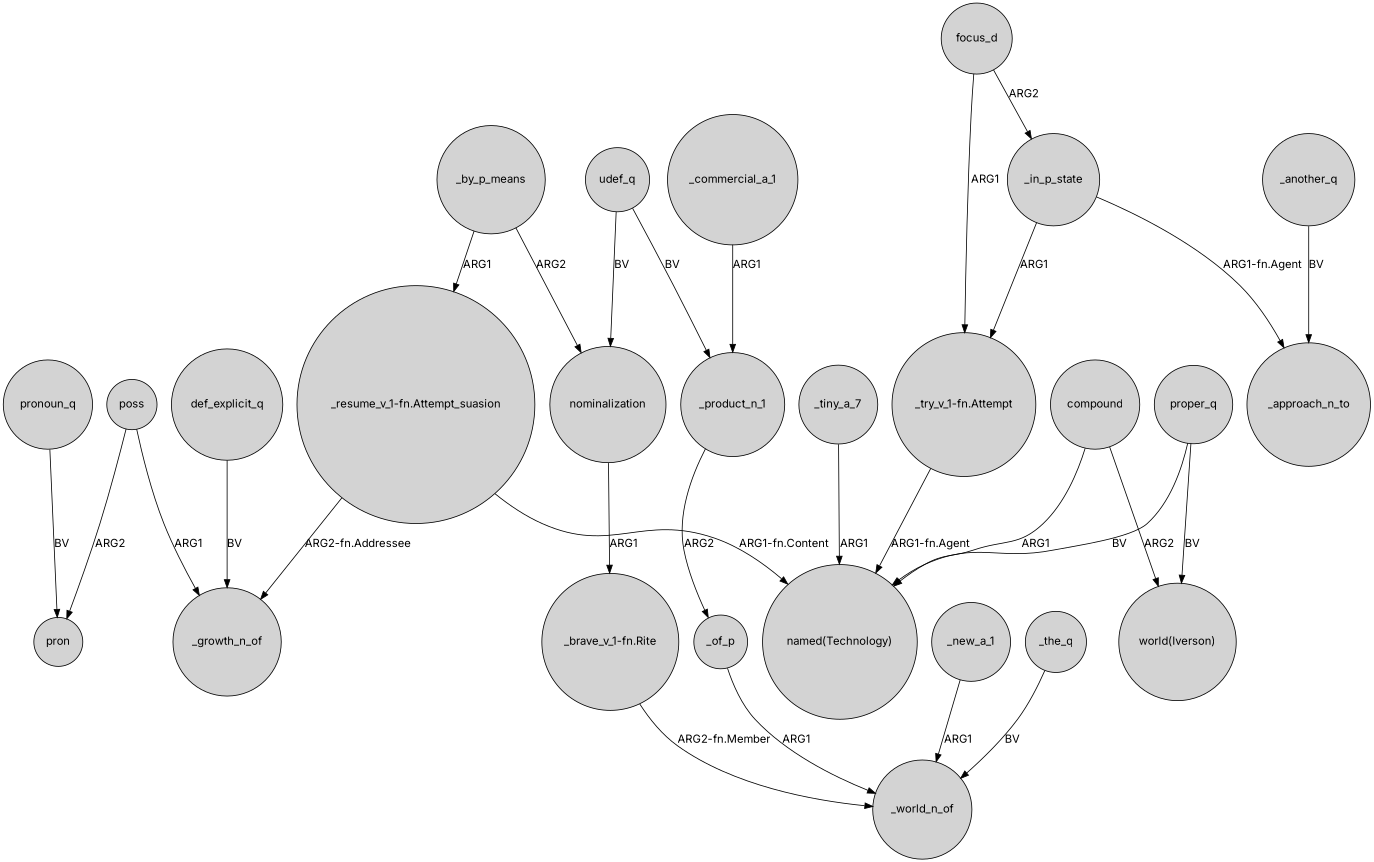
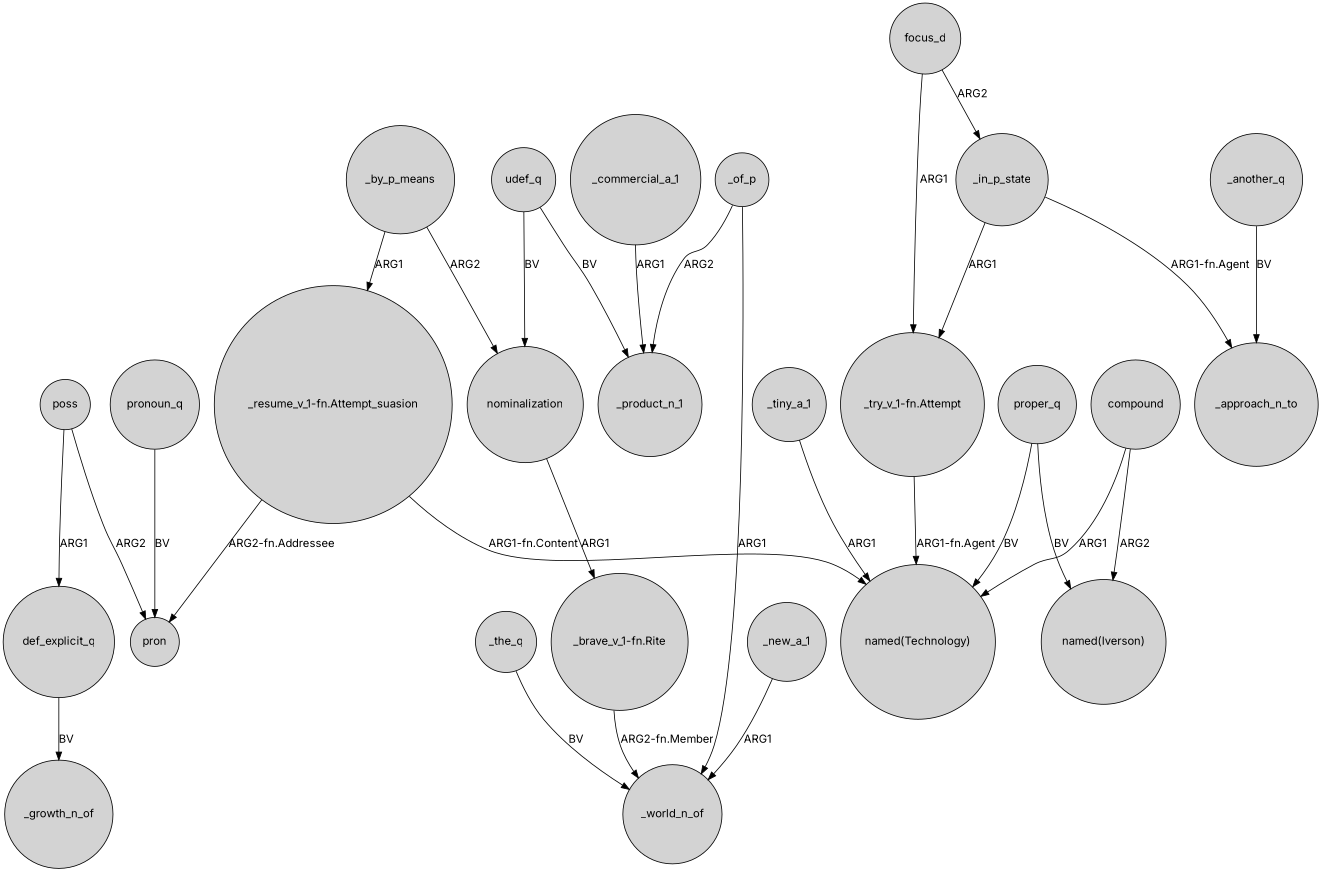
node "_tiny_a_7": label "_tiny_a_7" -> "_tiny_a_1"
edge "poss" -> "_growth_n_of": now "poss" -> "def_explicit_q"
edge "_product_n_1" -> "_of_p": reversed
edge "_resume_v_1-fn.Attempt_suasion" -> "_growth_n_of": now "_resume_v_1-fn.Attempt_suasion" -> "pron"
node "world(Iverson)": label "world(Iverson)" -> "named(Iverson)"
